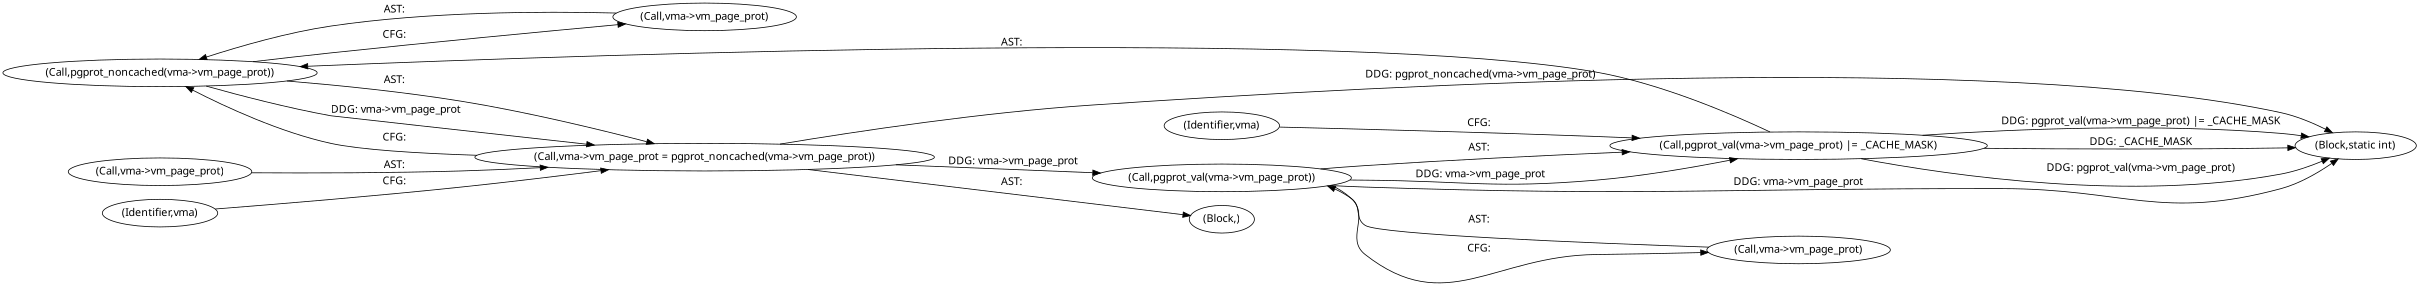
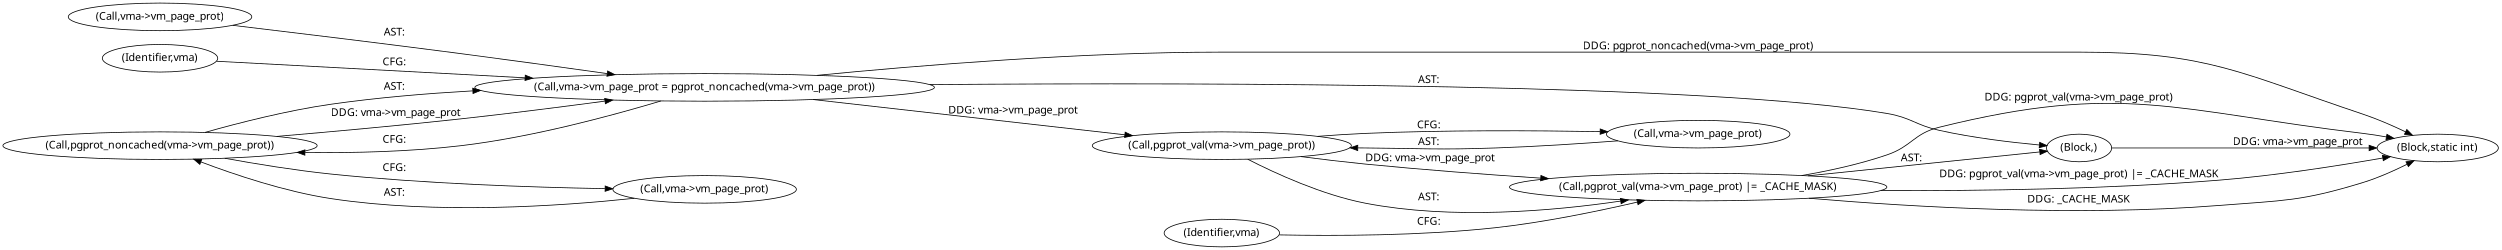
edge "(Call,pgprot_val(vma->vm_page_prot) |= _CACHE_MASK)" -> "(Call,pgprot_noncached(vma->vm_page_prot))": now "(Call,pgprot_val(vma->vm_page_prot) |= _CACHE_MASK)" -> "(Block,)"
edge "(Call,pgprot_val(vma->vm_page_prot))" -> "(Block,static int)": now "(Block,)" -> "(Block,static int)"
